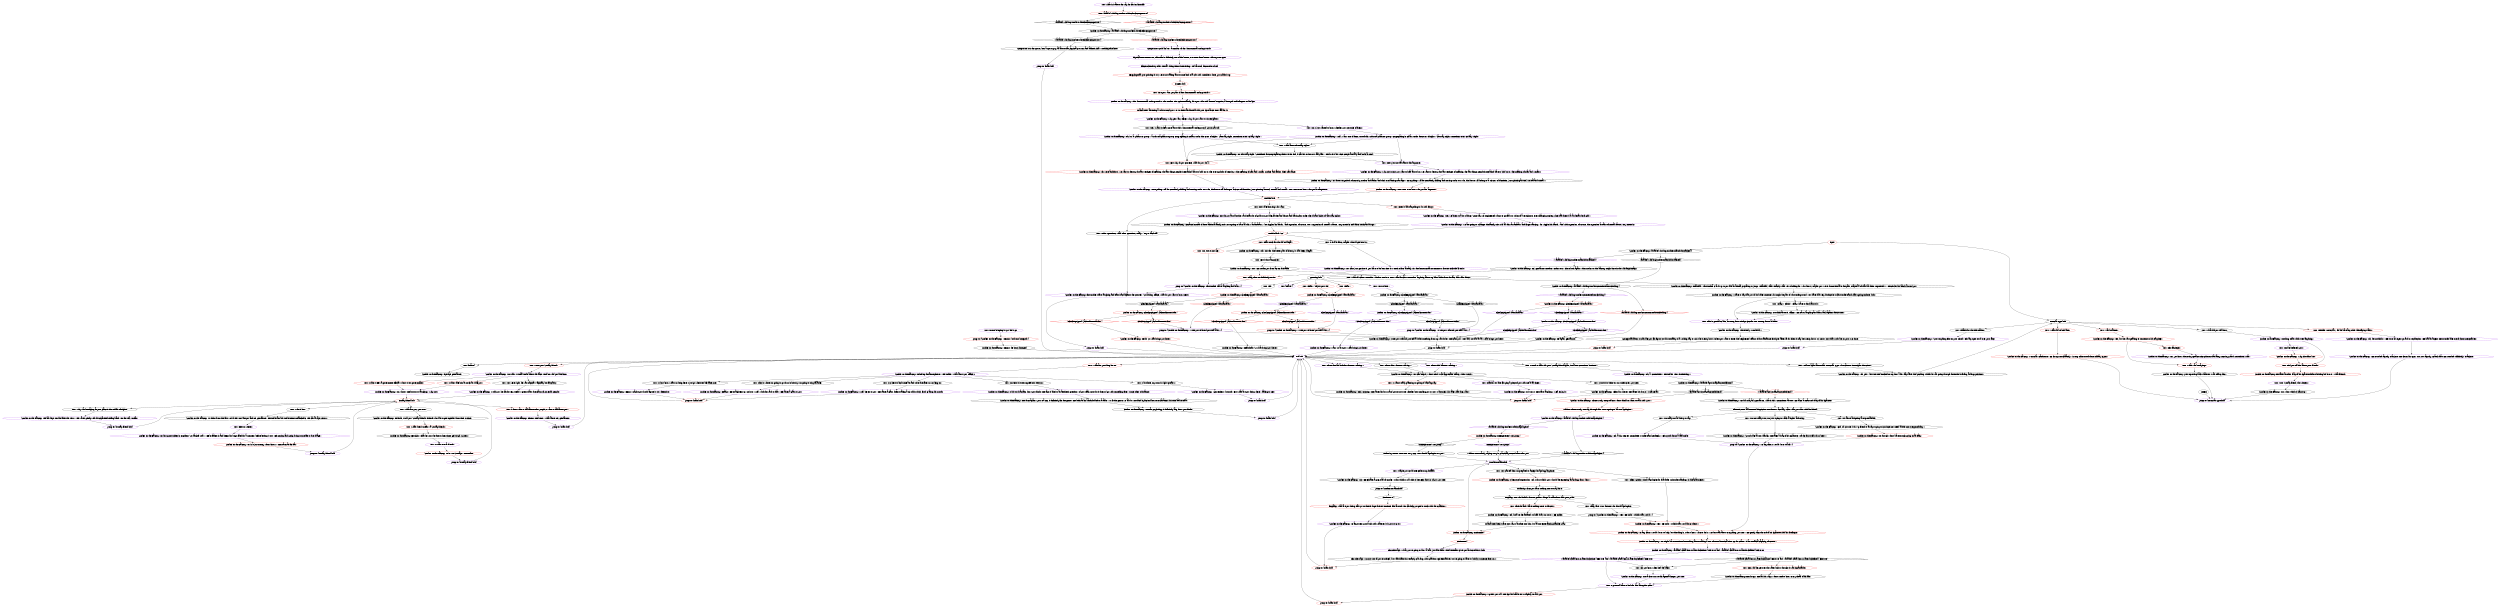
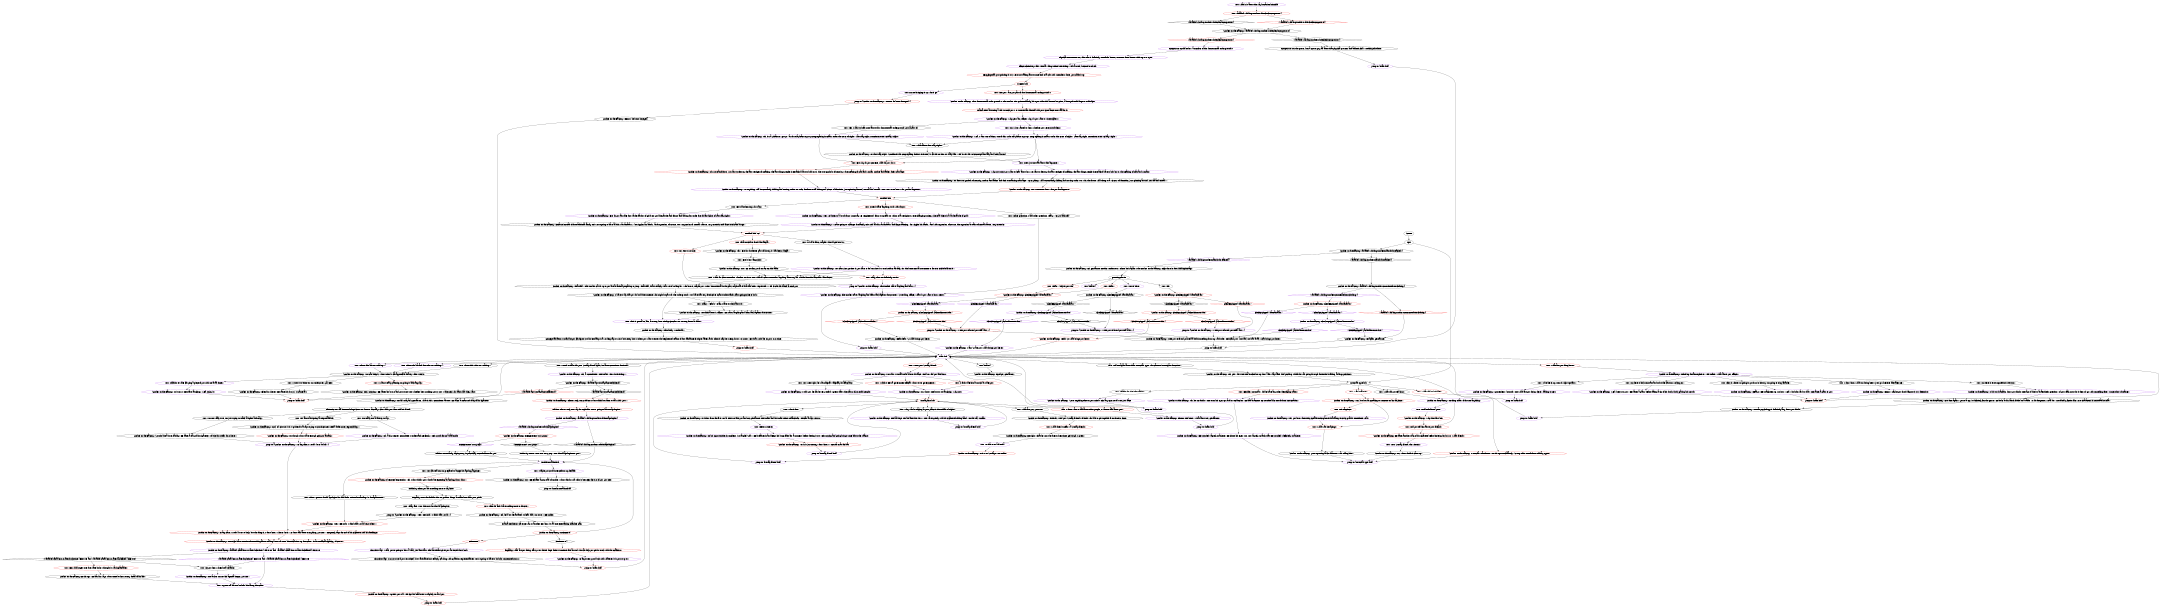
edge "success hub" -> "You: I'm not bringing it up -- let it go.": added
node "input": color red -> black
node "greeting hub": label "greeting hub" -> "greeting carries"
node "sub hub": label "sub hub" -> "main hub"
edge "START" -> "Jump to: [muscular type hub]": now "START" -> "input"
node "sunday friend hub": label "sunday friend hub" -> "sunday first hub"
edge "Jump to: [smokermoralismhub]" -> "!(IsKimHere())": now "Smoker on the Balcony: IsKimHere()" -> "!(IsKimHere())"
